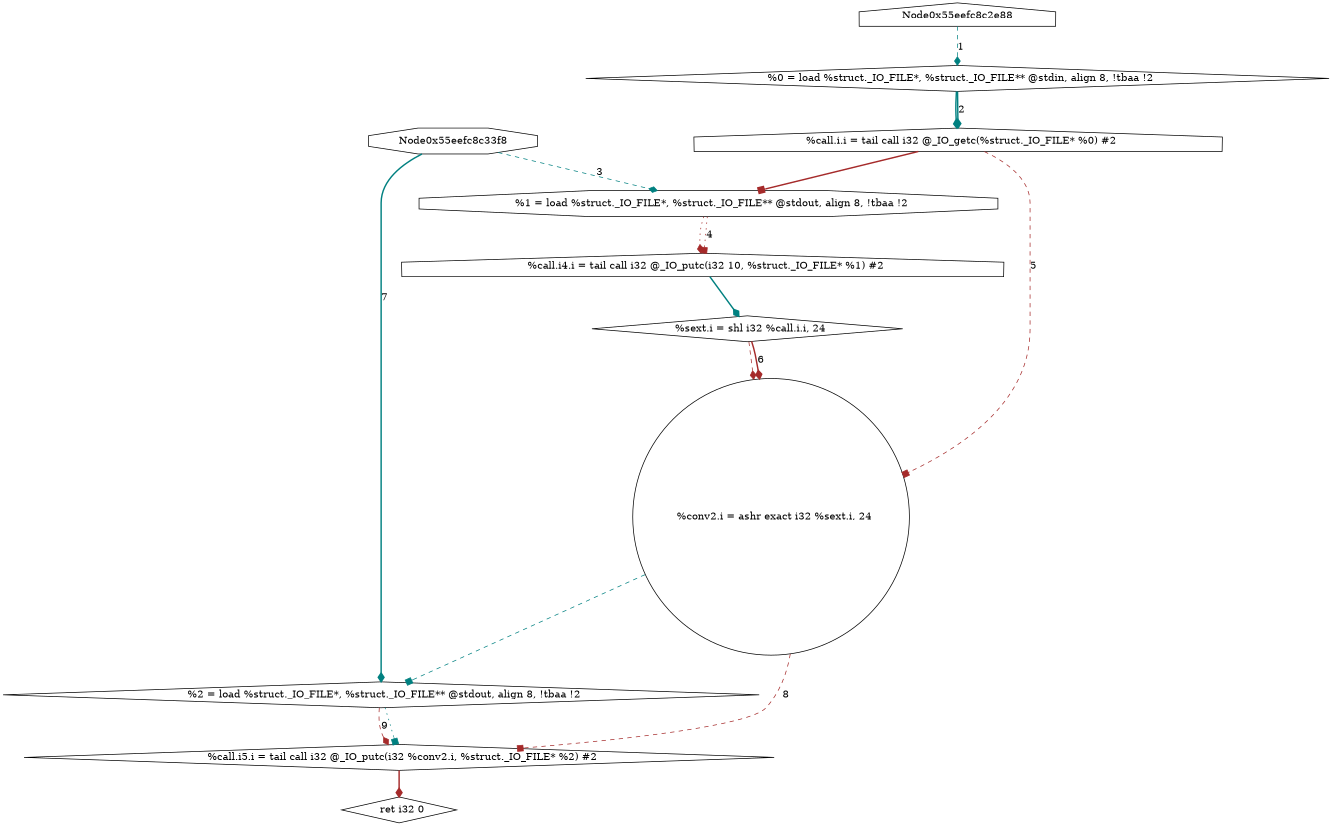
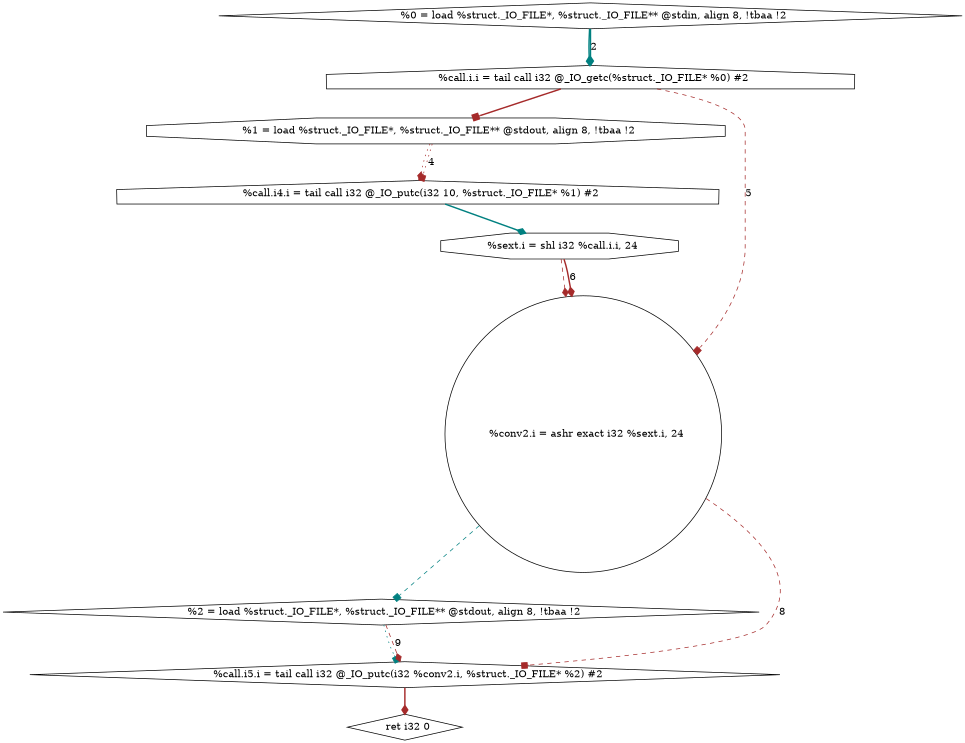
node "Node0x55eefc8c2e88": removed
node "Node0x55eefc8c33f8": removed
node "%sext.i = shl i32 %call.i.i, 24": shape diamond -> octagon
